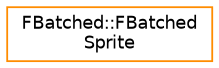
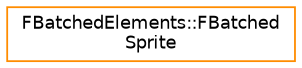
node "FBatched::FBatched Sprite": label "FBatched::FBatched Sprite" -> "FBatchedElements::FBatched Sprite"
